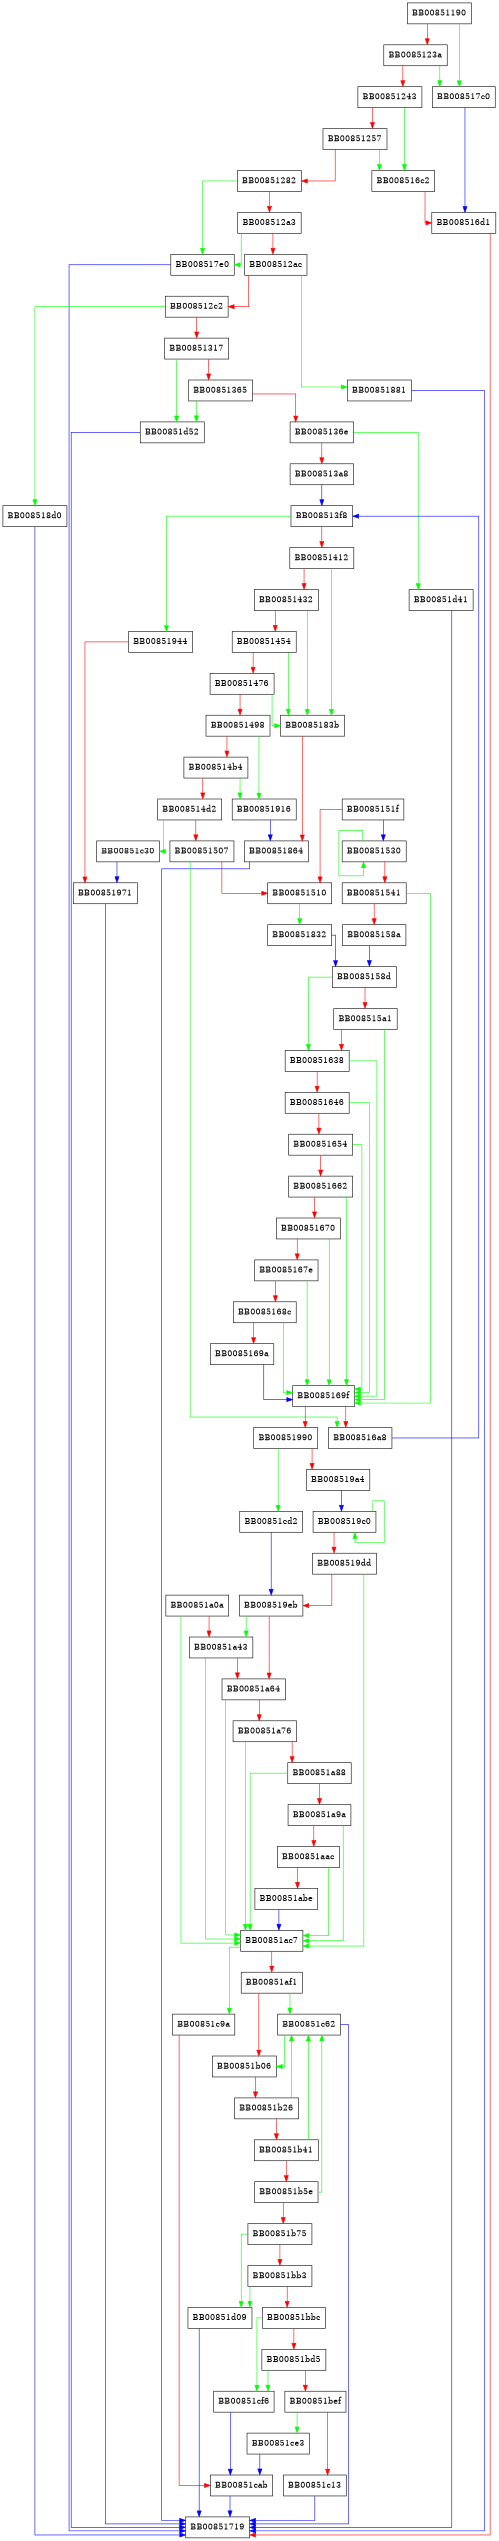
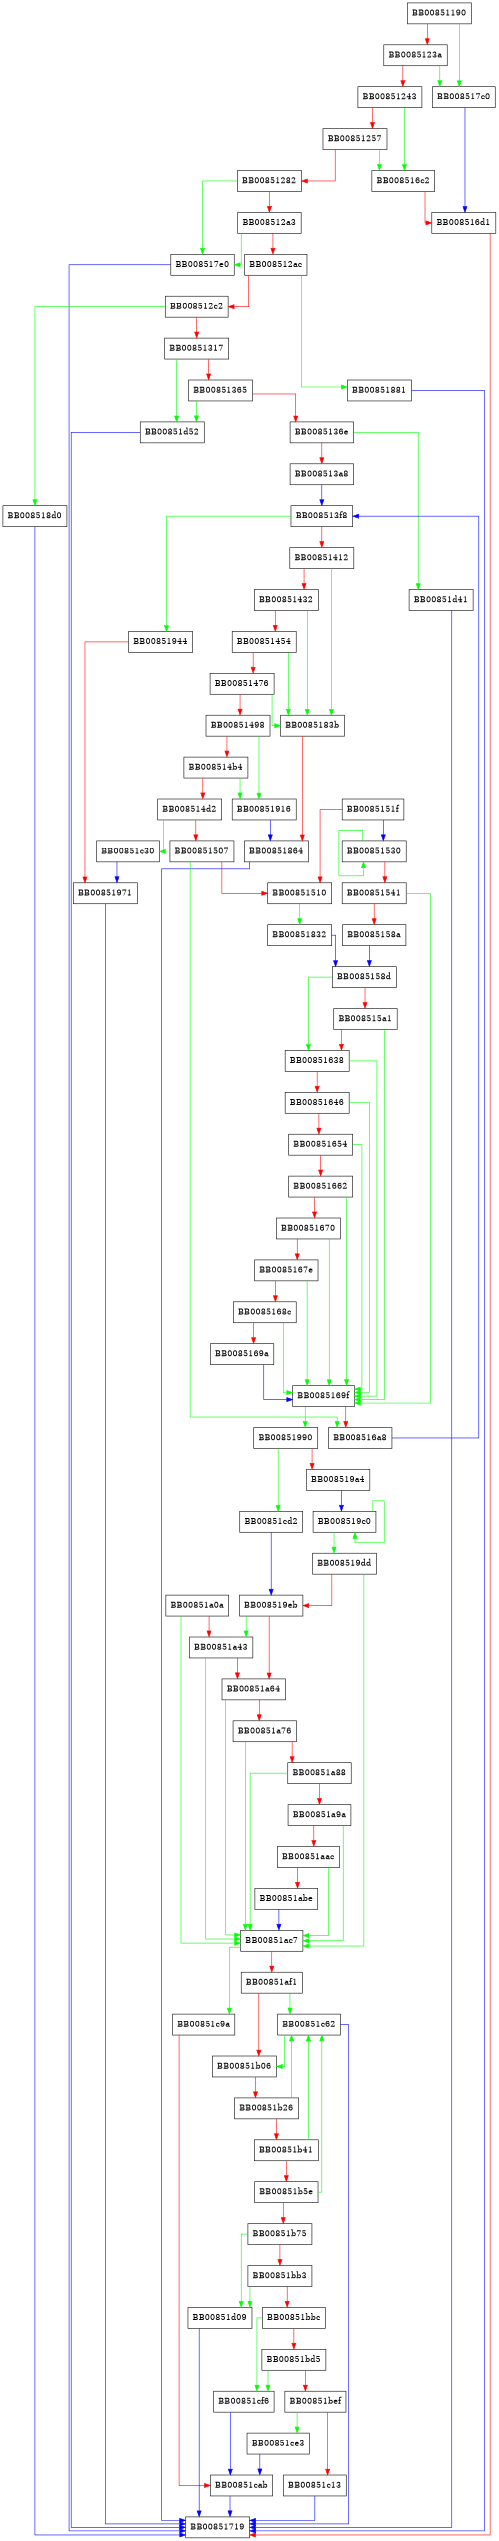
edge "BB0085169f" -> "BB00851990": color red -> green
edge "BB008519c0" -> "BB008519dd": color red -> green
